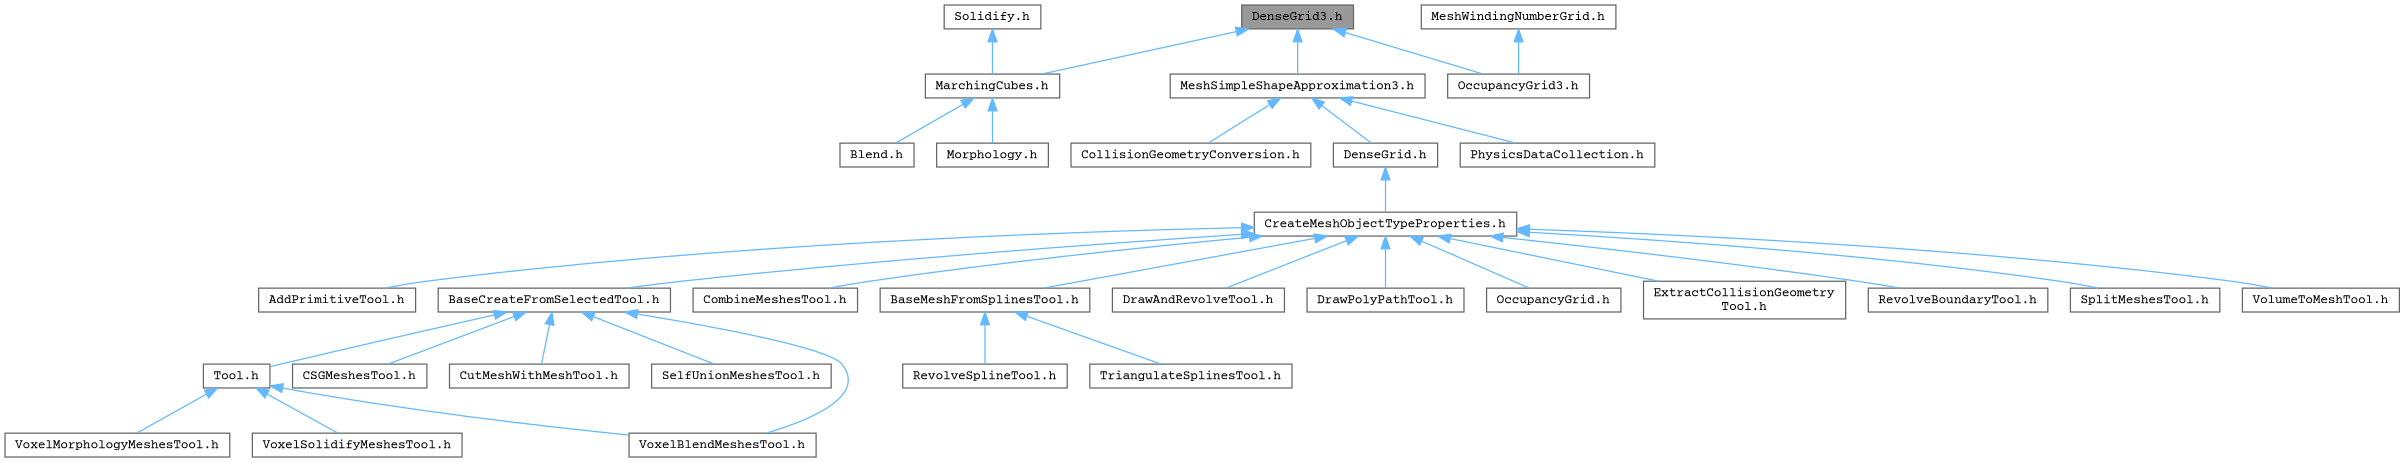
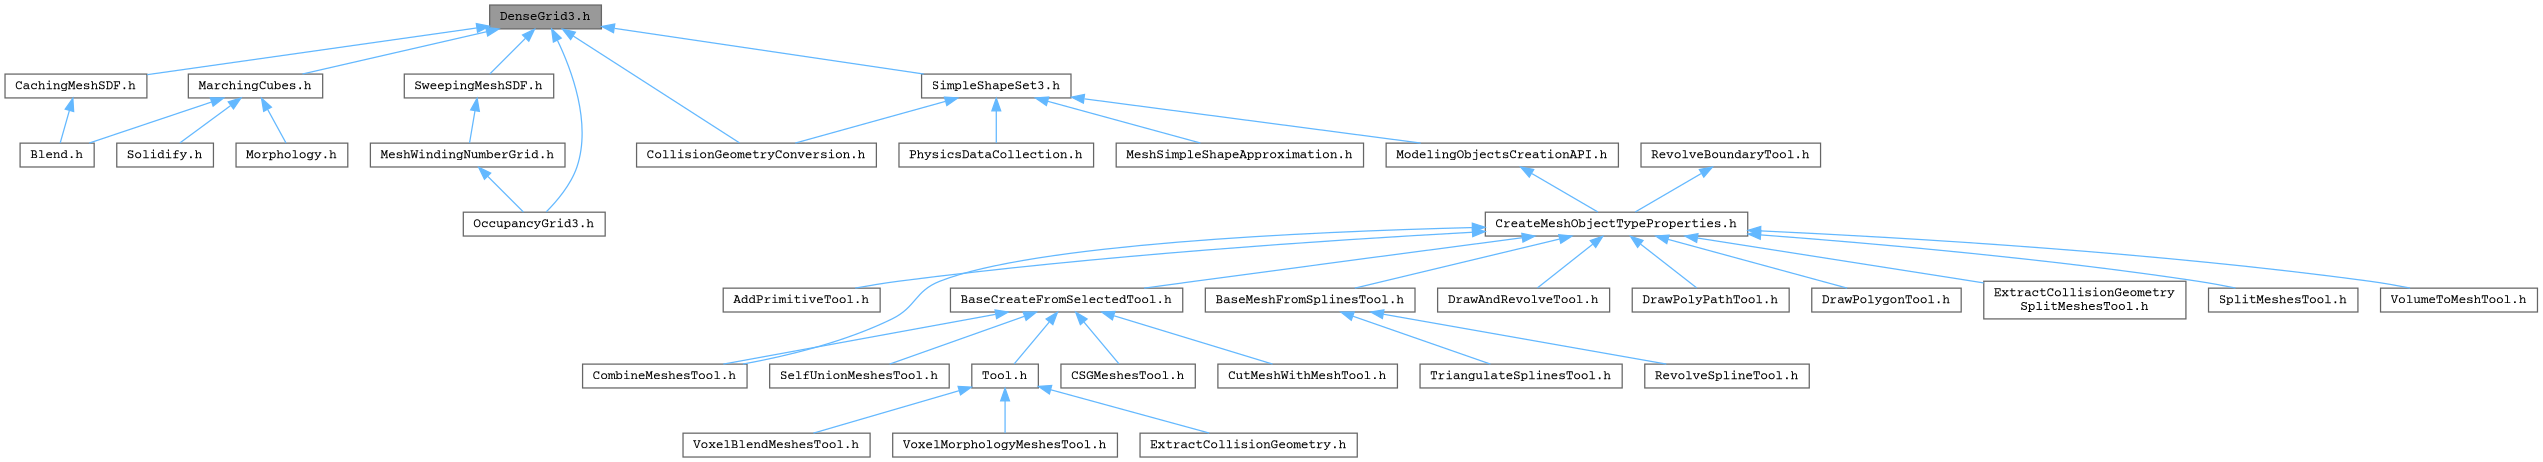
edge "MarchingCubes.h" -> "Solidify.h": reversed
node "CachingMeshSDF.h": added
node "SweepingMeshSDF.h": added
node "MeshSimpleShapeApproximation3.h": label "MeshSimpleShapeApproximation3.h" -> "SimpleShapeSet3.h"
edge "CollisionGeometryConversion.h" -> "DenseGrid3.h": added
node "MeshSimpleShapeApproximation.h": added
node "DenseGrid.h": label "DenseGrid.h" -> "ModelingObjectsCreationAPI.h"
edge "RevolveBoundaryTool.h" -> "CreateMeshObjectTypeProperties.h": reversed
node "OccupancyGrid.h": label "OccupancyGrid.h" -> "DrawPolygonTool.h"
node "ExtractCollisionGeometry Tool.h": label "ExtractCollisionGeometry Tool.h" -> "ExtractCollisionGeometry SplitMeshesTool.h"
edge "VoxelBlendMeshesTool.h" -> "BaseCreateFromSelectedTool.h": now "CombineMeshesTool.h" -> "BaseCreateFromSelectedTool.h"
node "VoxelSolidifyMeshesTool.h": label "VoxelSolidifyMeshesTool.h" -> "ExtractCollisionGeometry.h"
